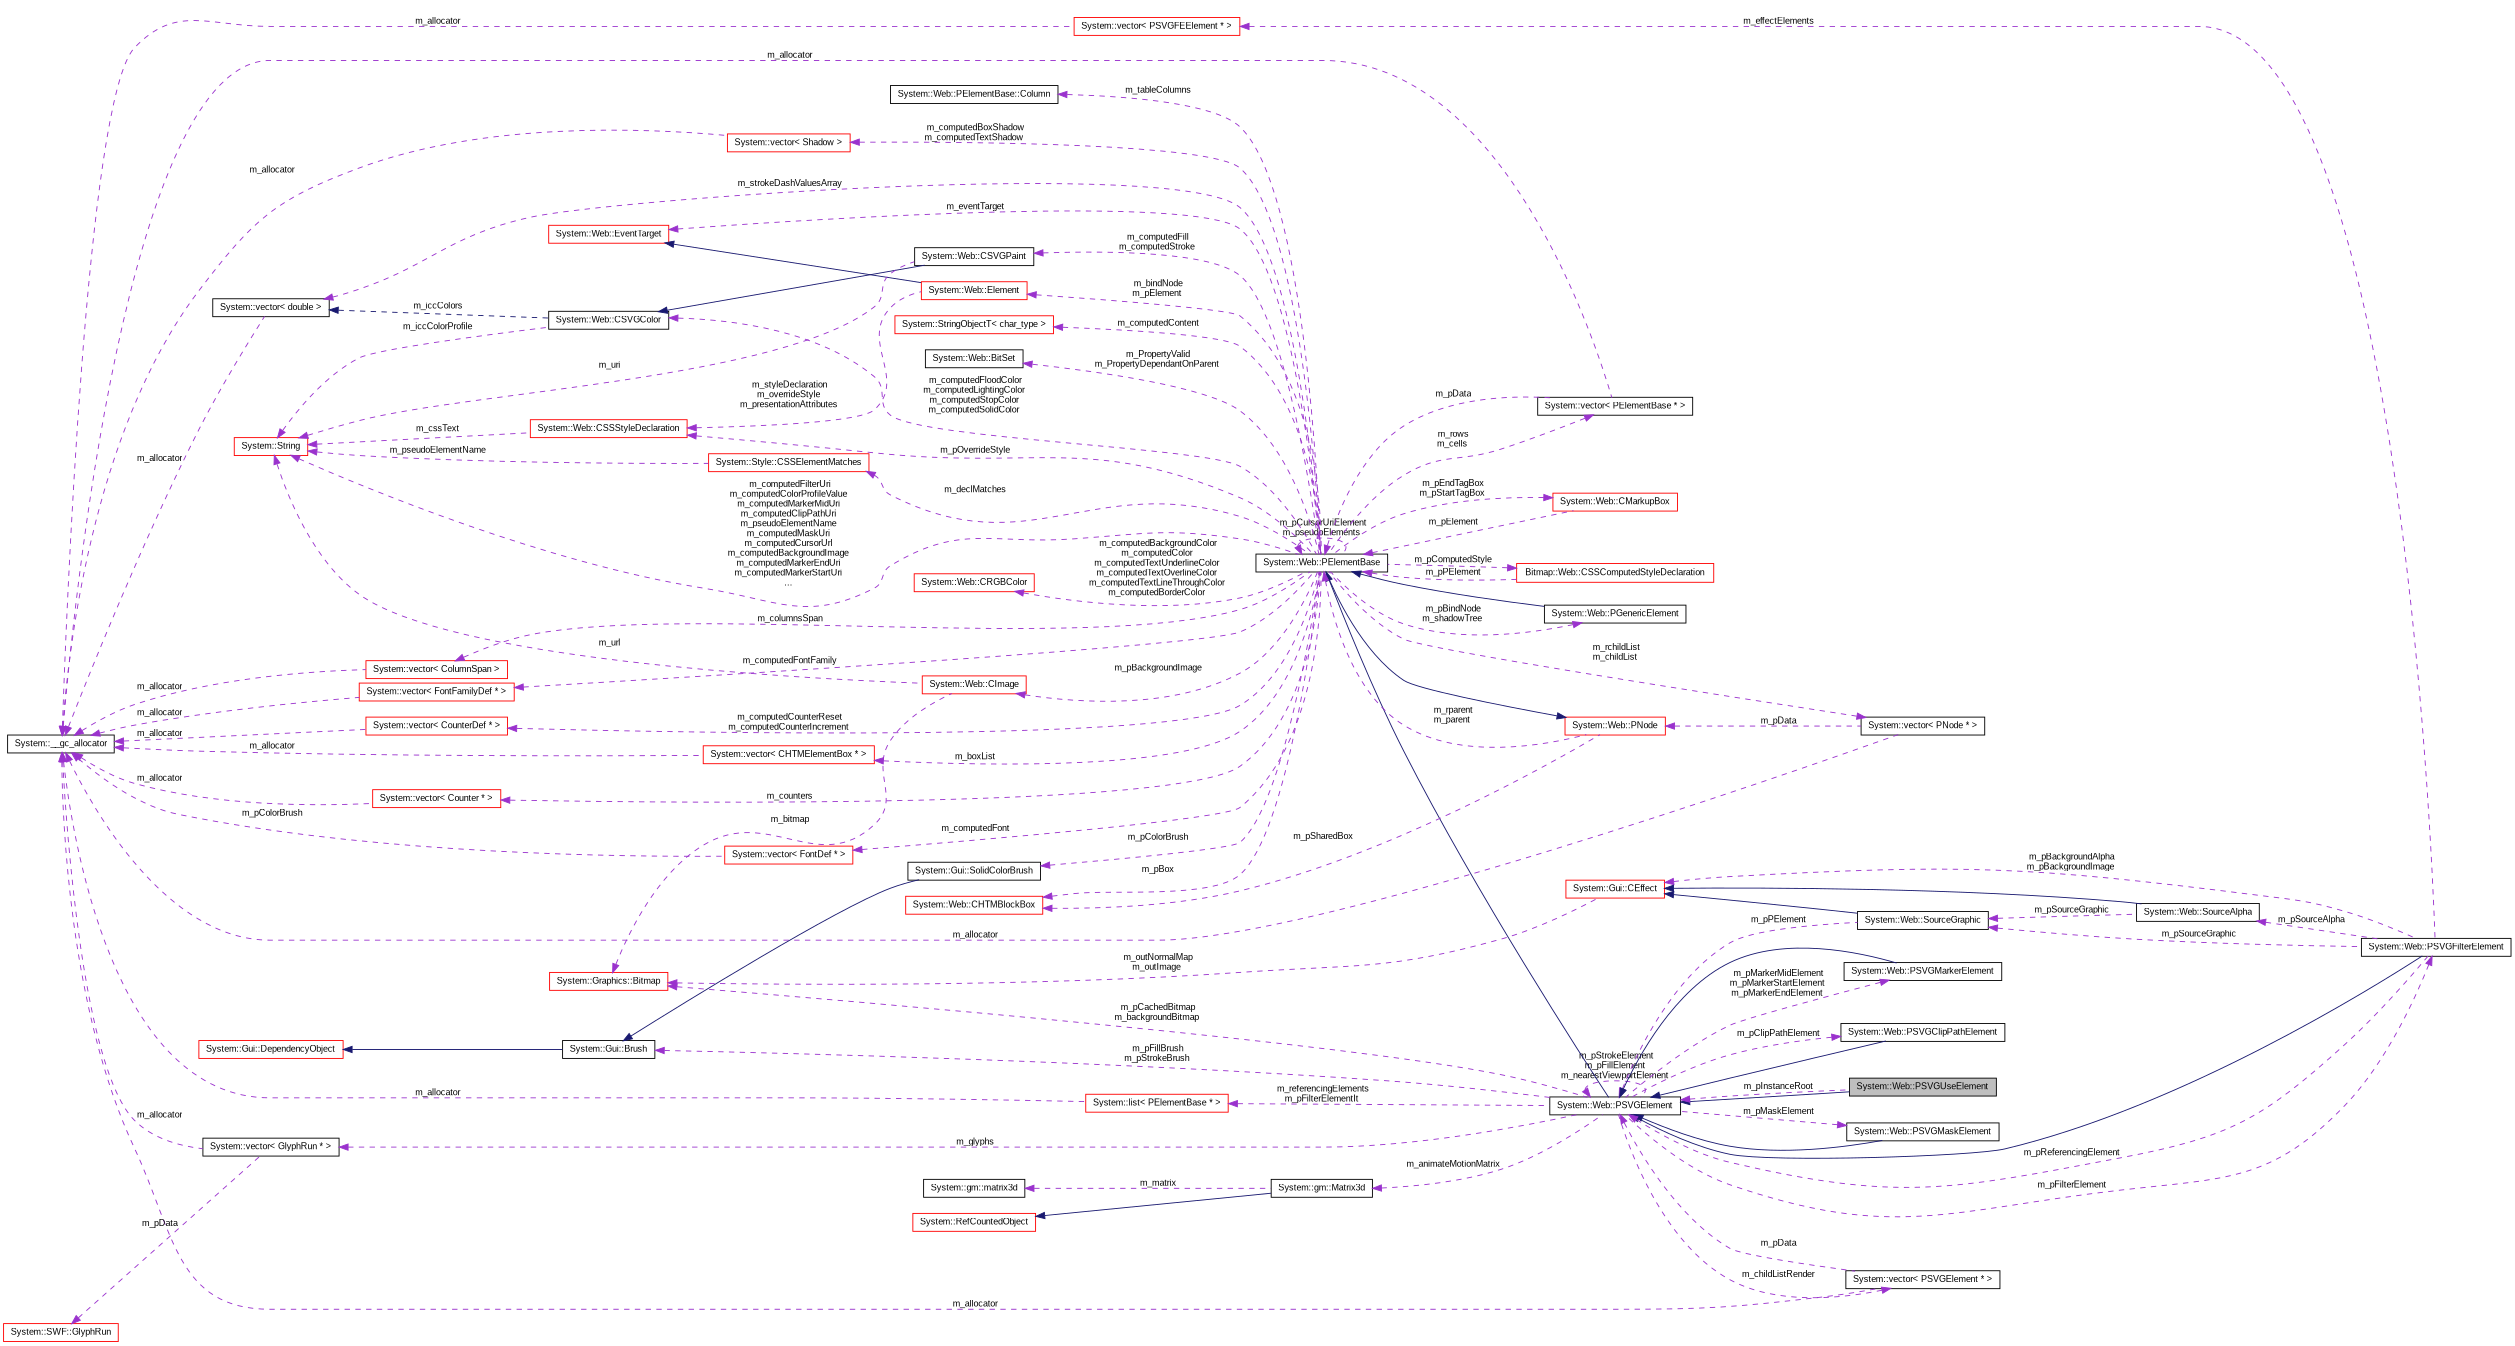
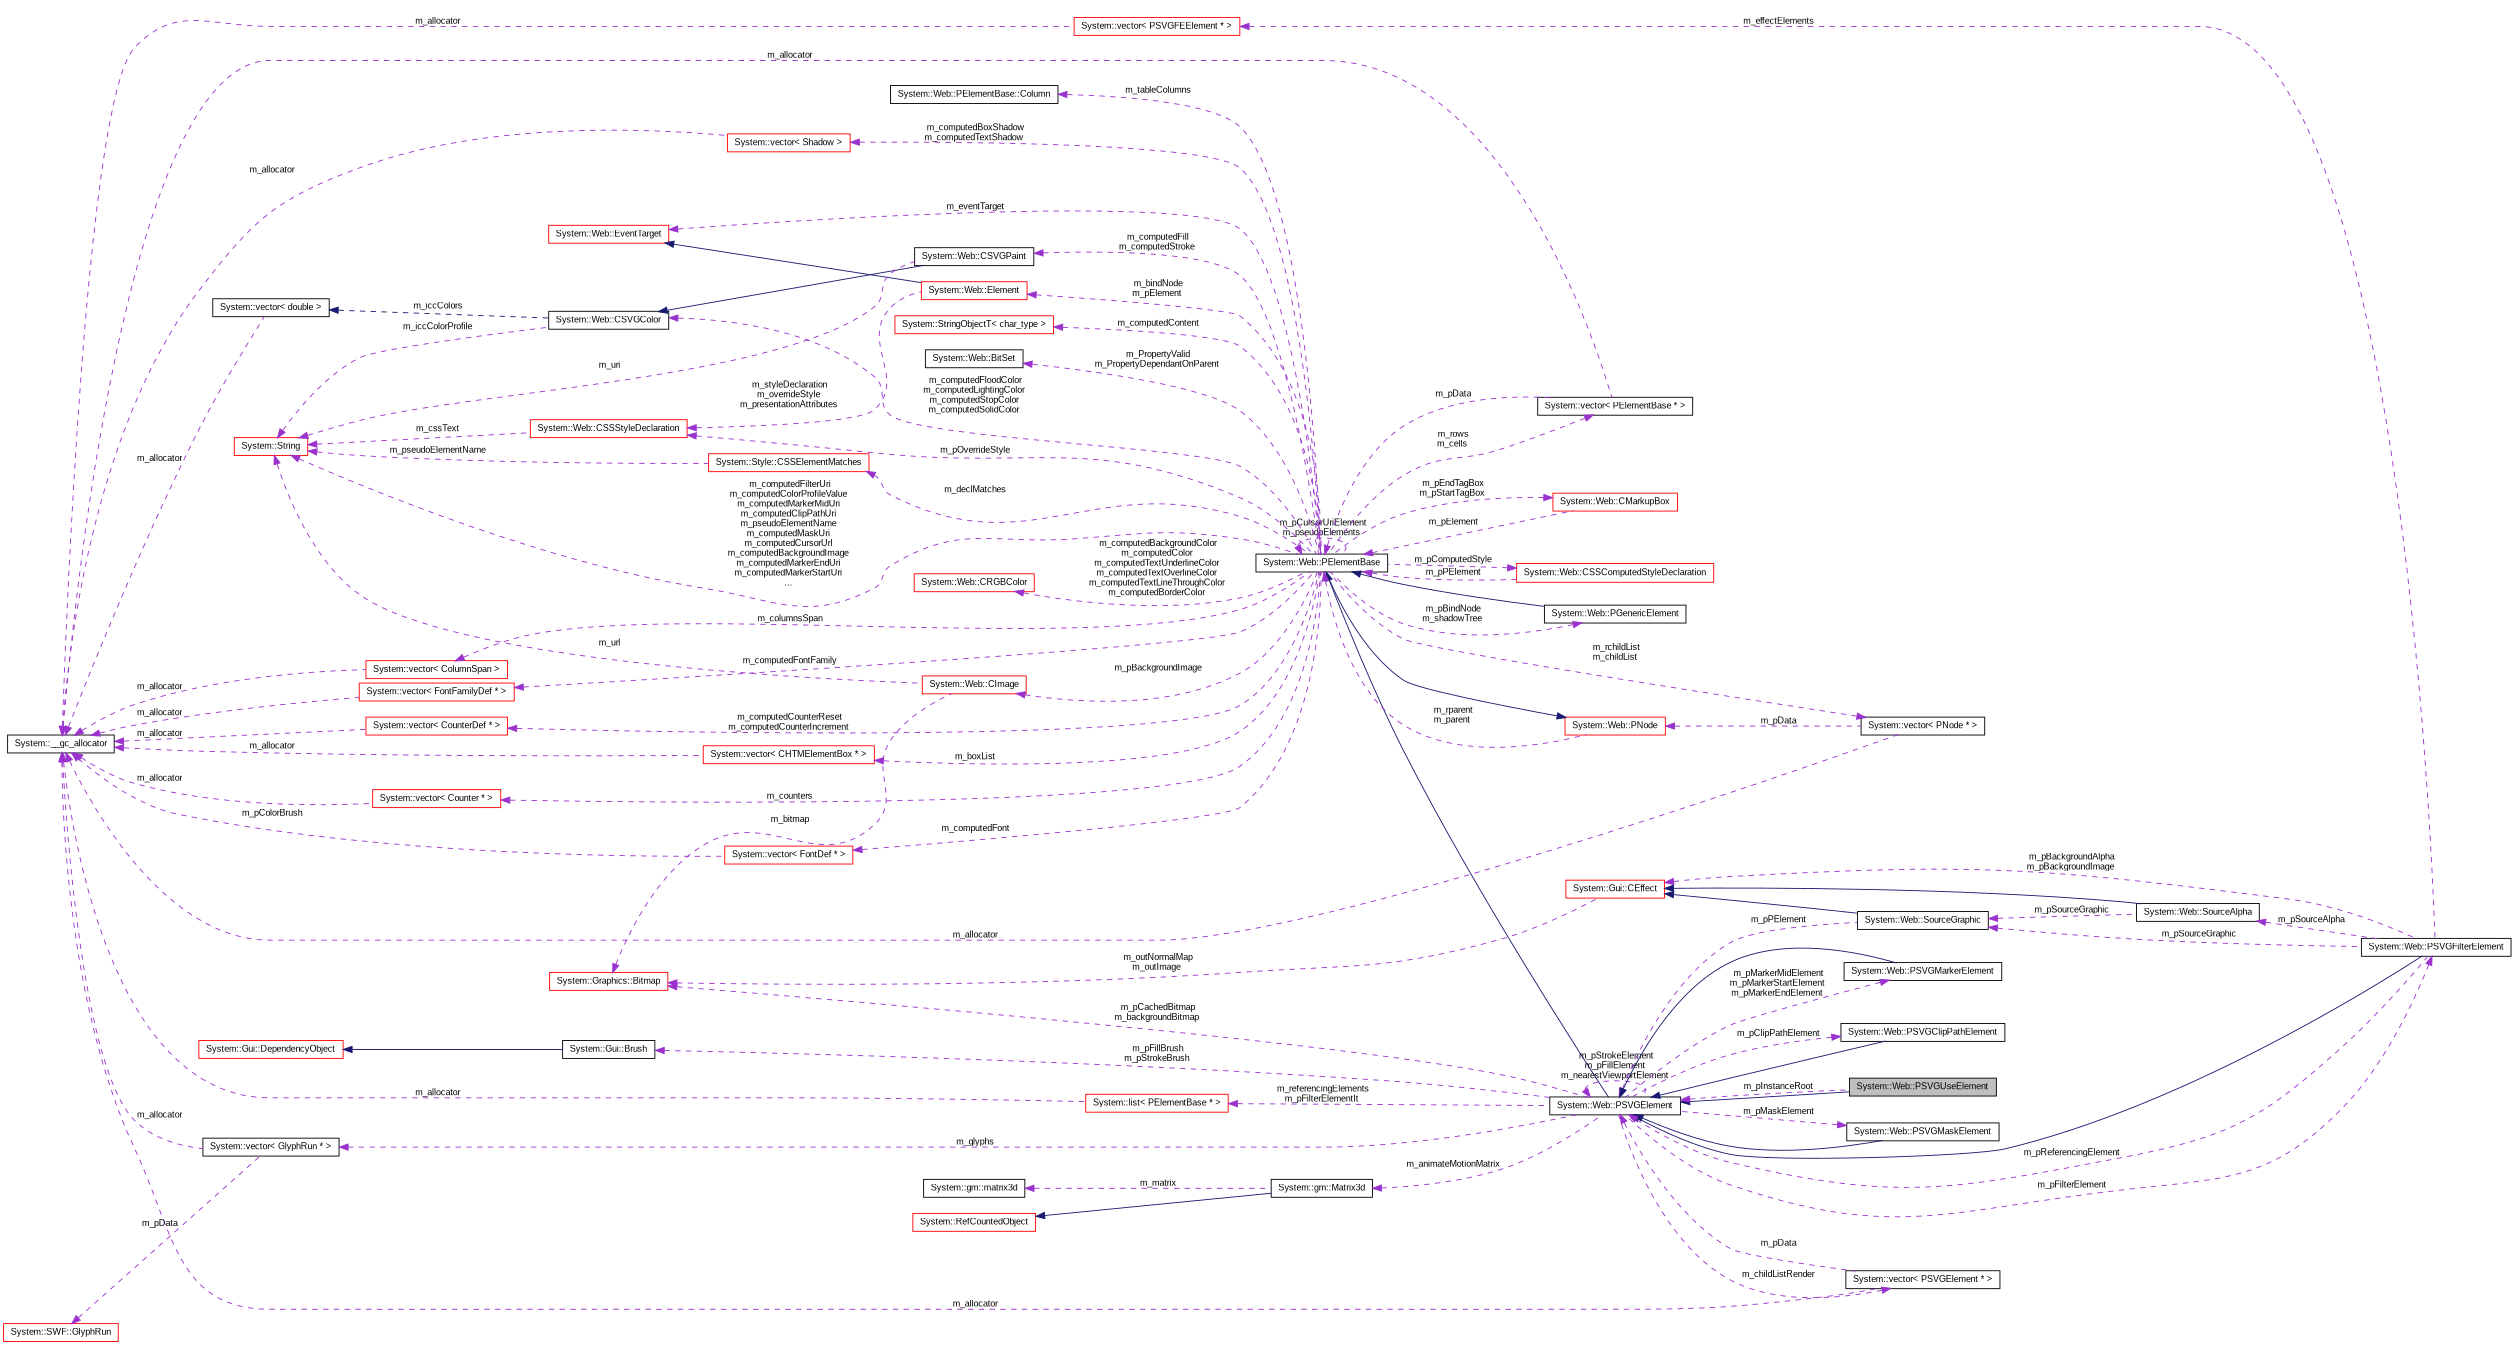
edge "System::Web::PElementBase" -> "System::vector< double >": removed, label "m_strokeDashValuesArray"
node "Bitmap::Web::CSSComputedStyleDeclaration": label "Bitmap::Web::CSSComputedStyleDeclaration" -> "System::Web::CSSComputedStyleDeclaration"
node "System::Gui::SolidColorBrush": removed
node "System::Web::CHTMBlockBox": removed
